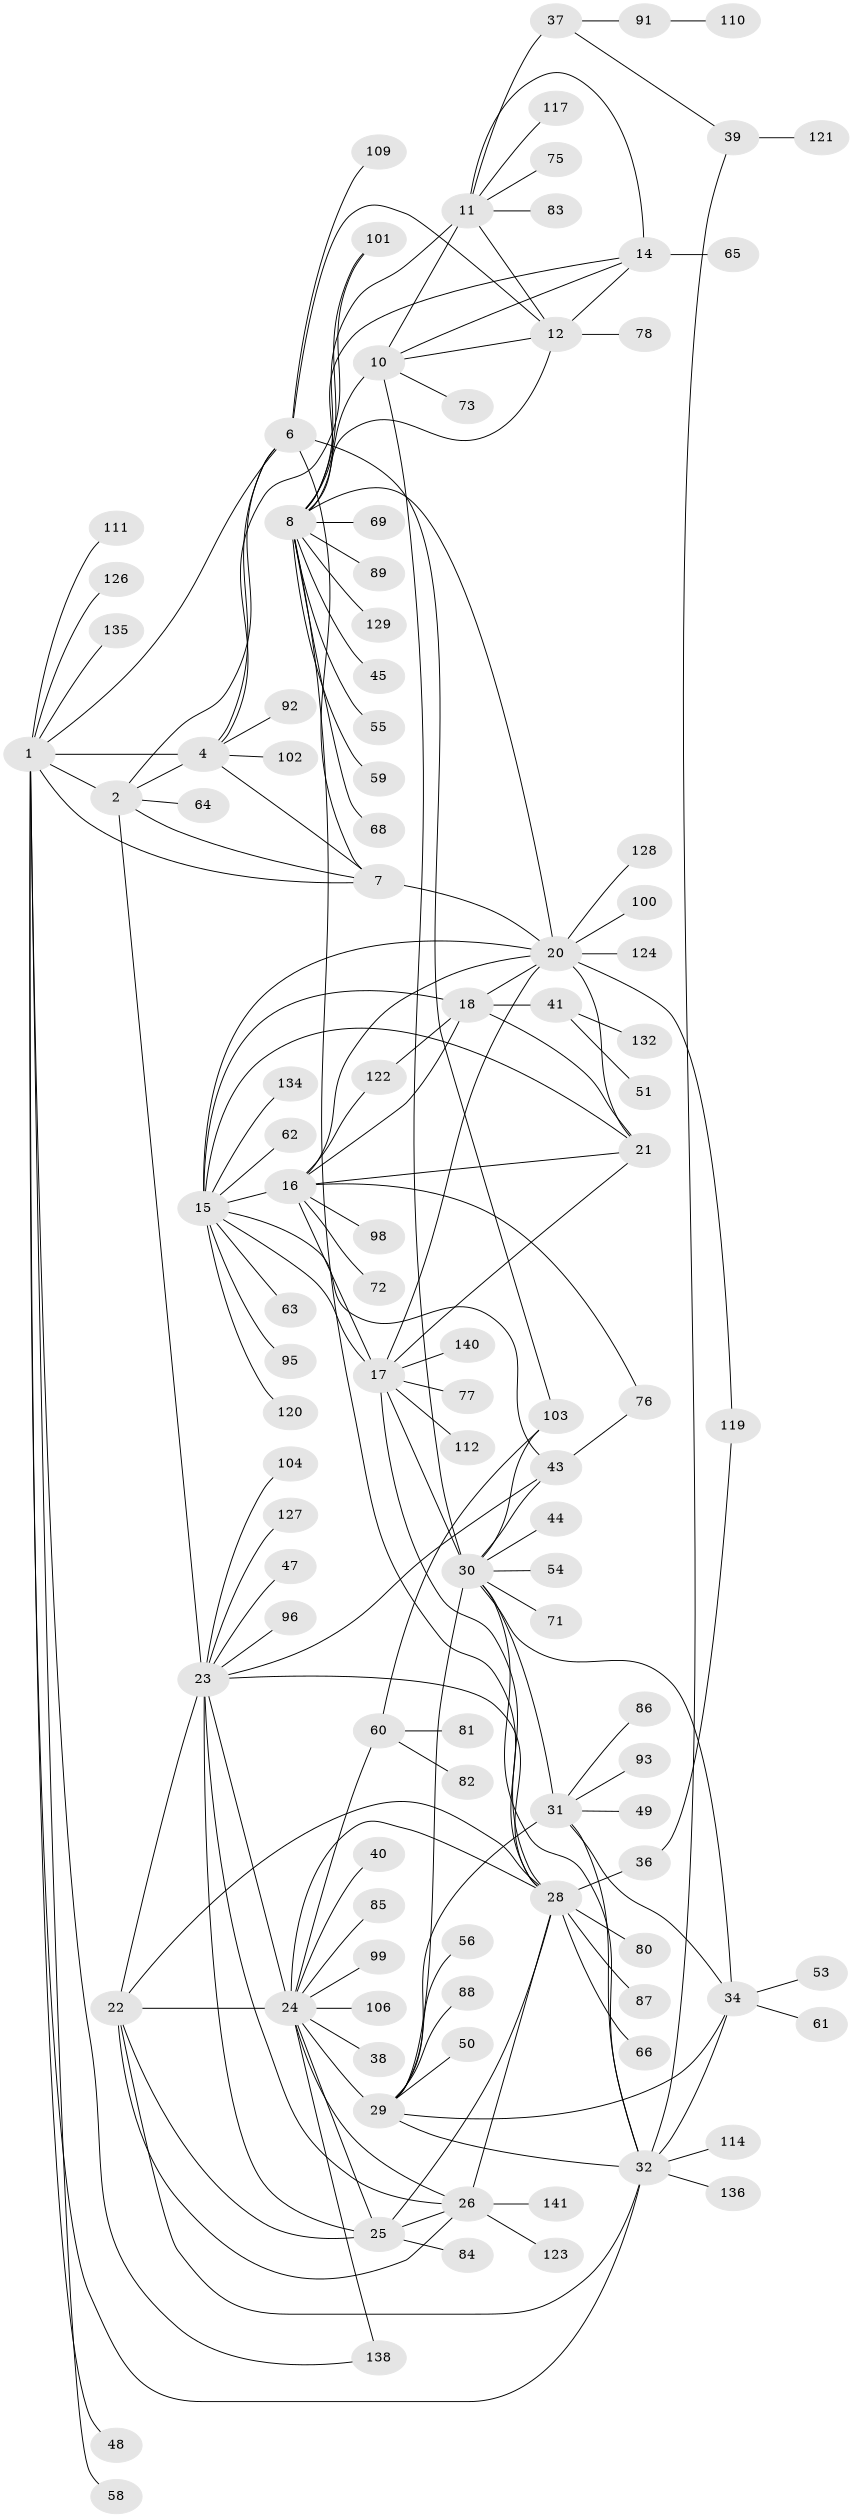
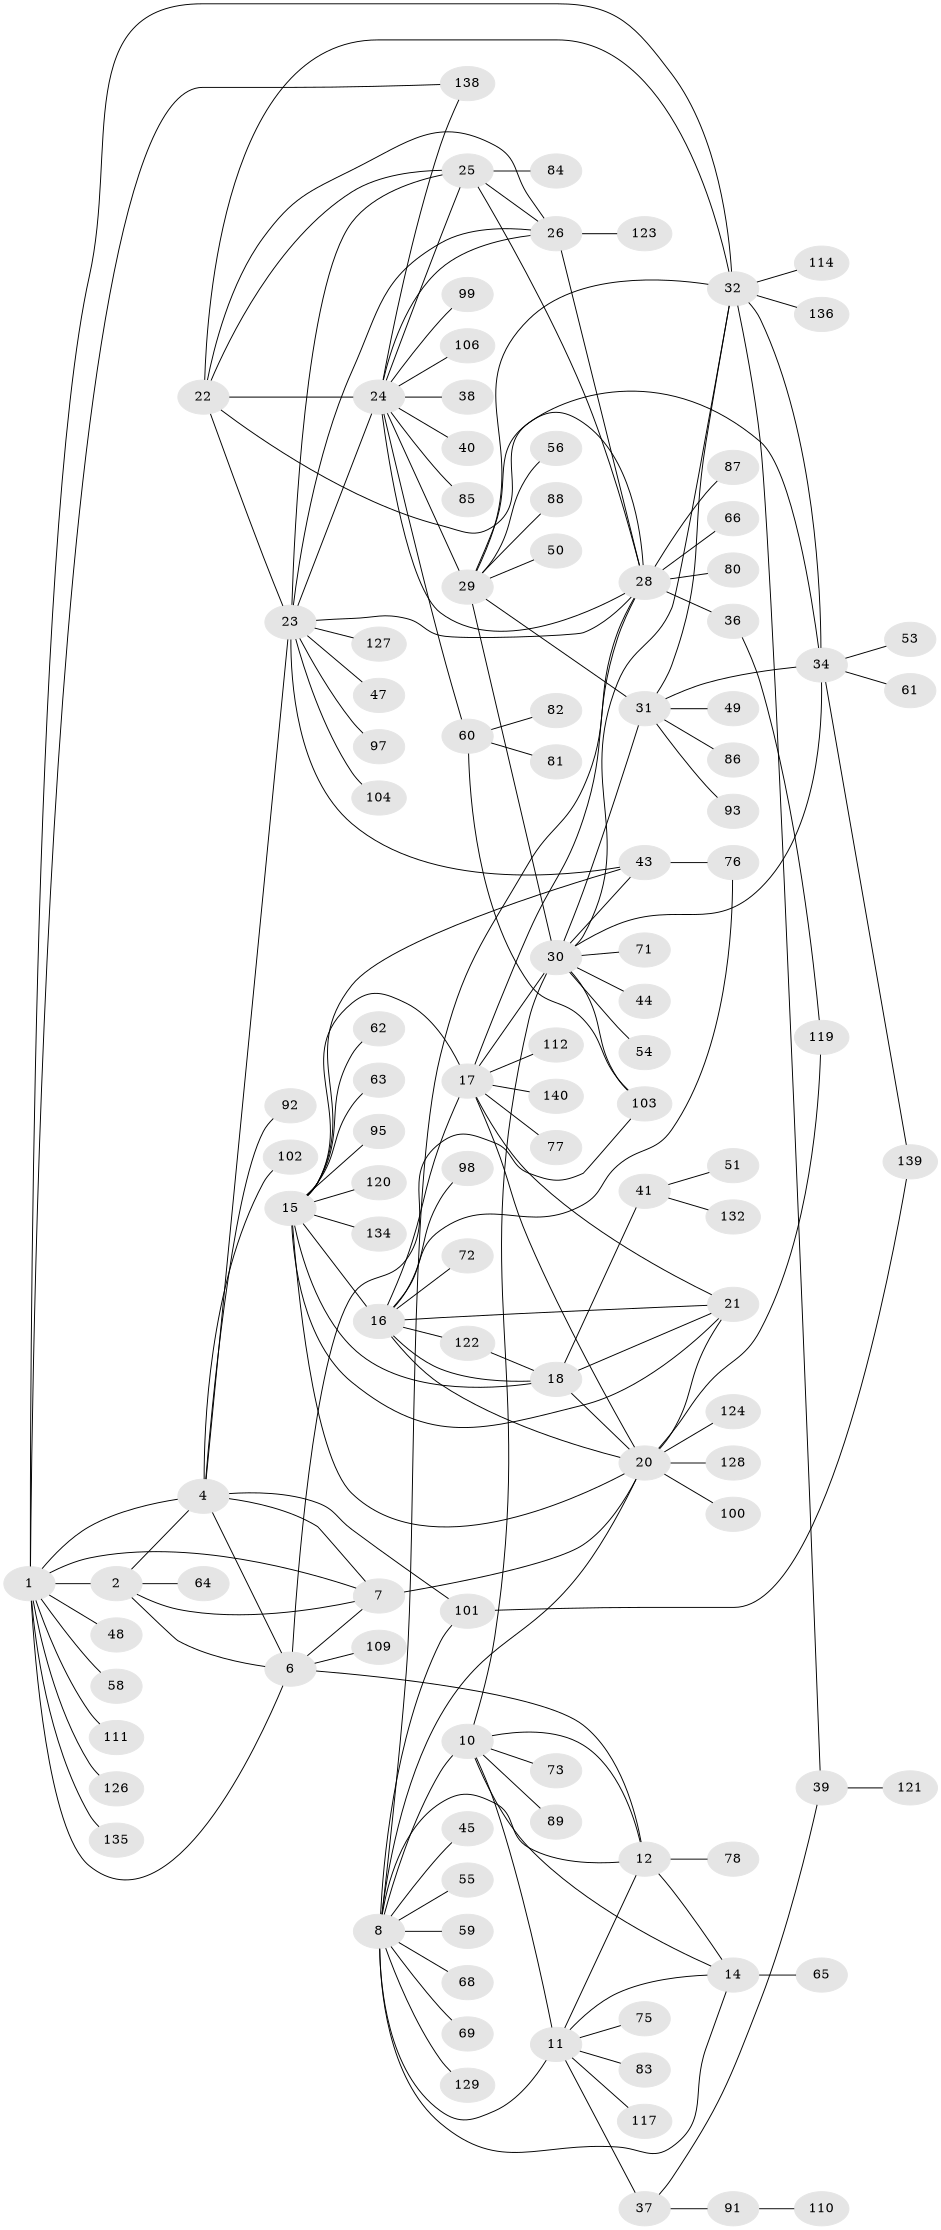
edge "8" -- "89": now "10" -- "89"
node "139": added
edge "2" -- "23": now "4" -- "23"
node "96": label "96" -> "97"
node "141": removed
